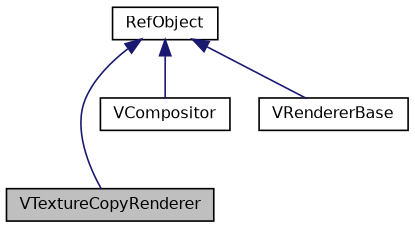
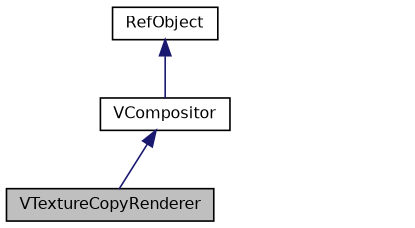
edge "VTextureCopyRenderer" -> "RefObject": now "VTextureCopyRenderer" -> "VCompositor"
node "VRendererBase": removed
